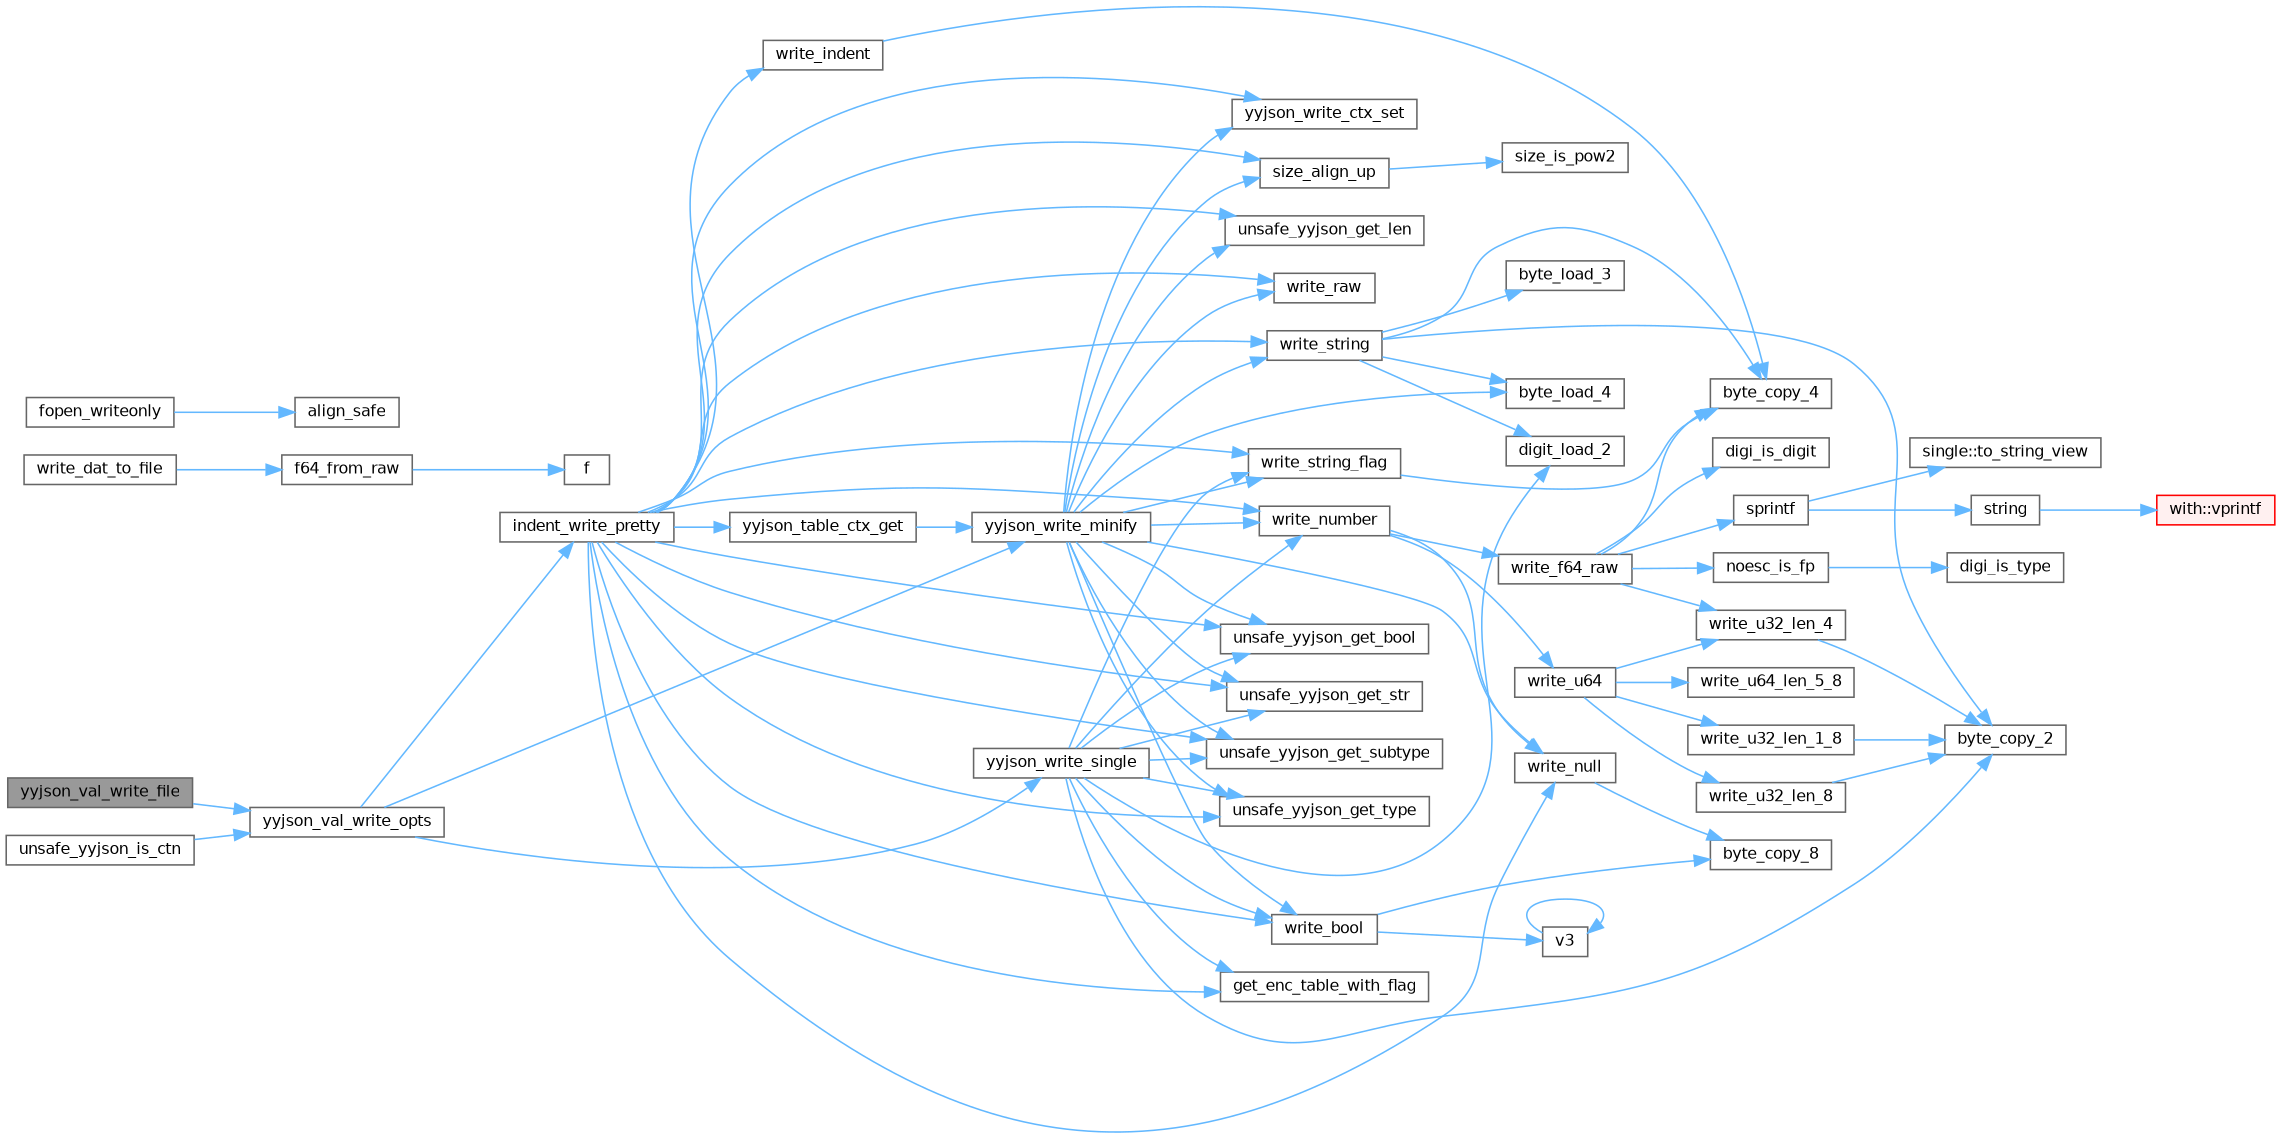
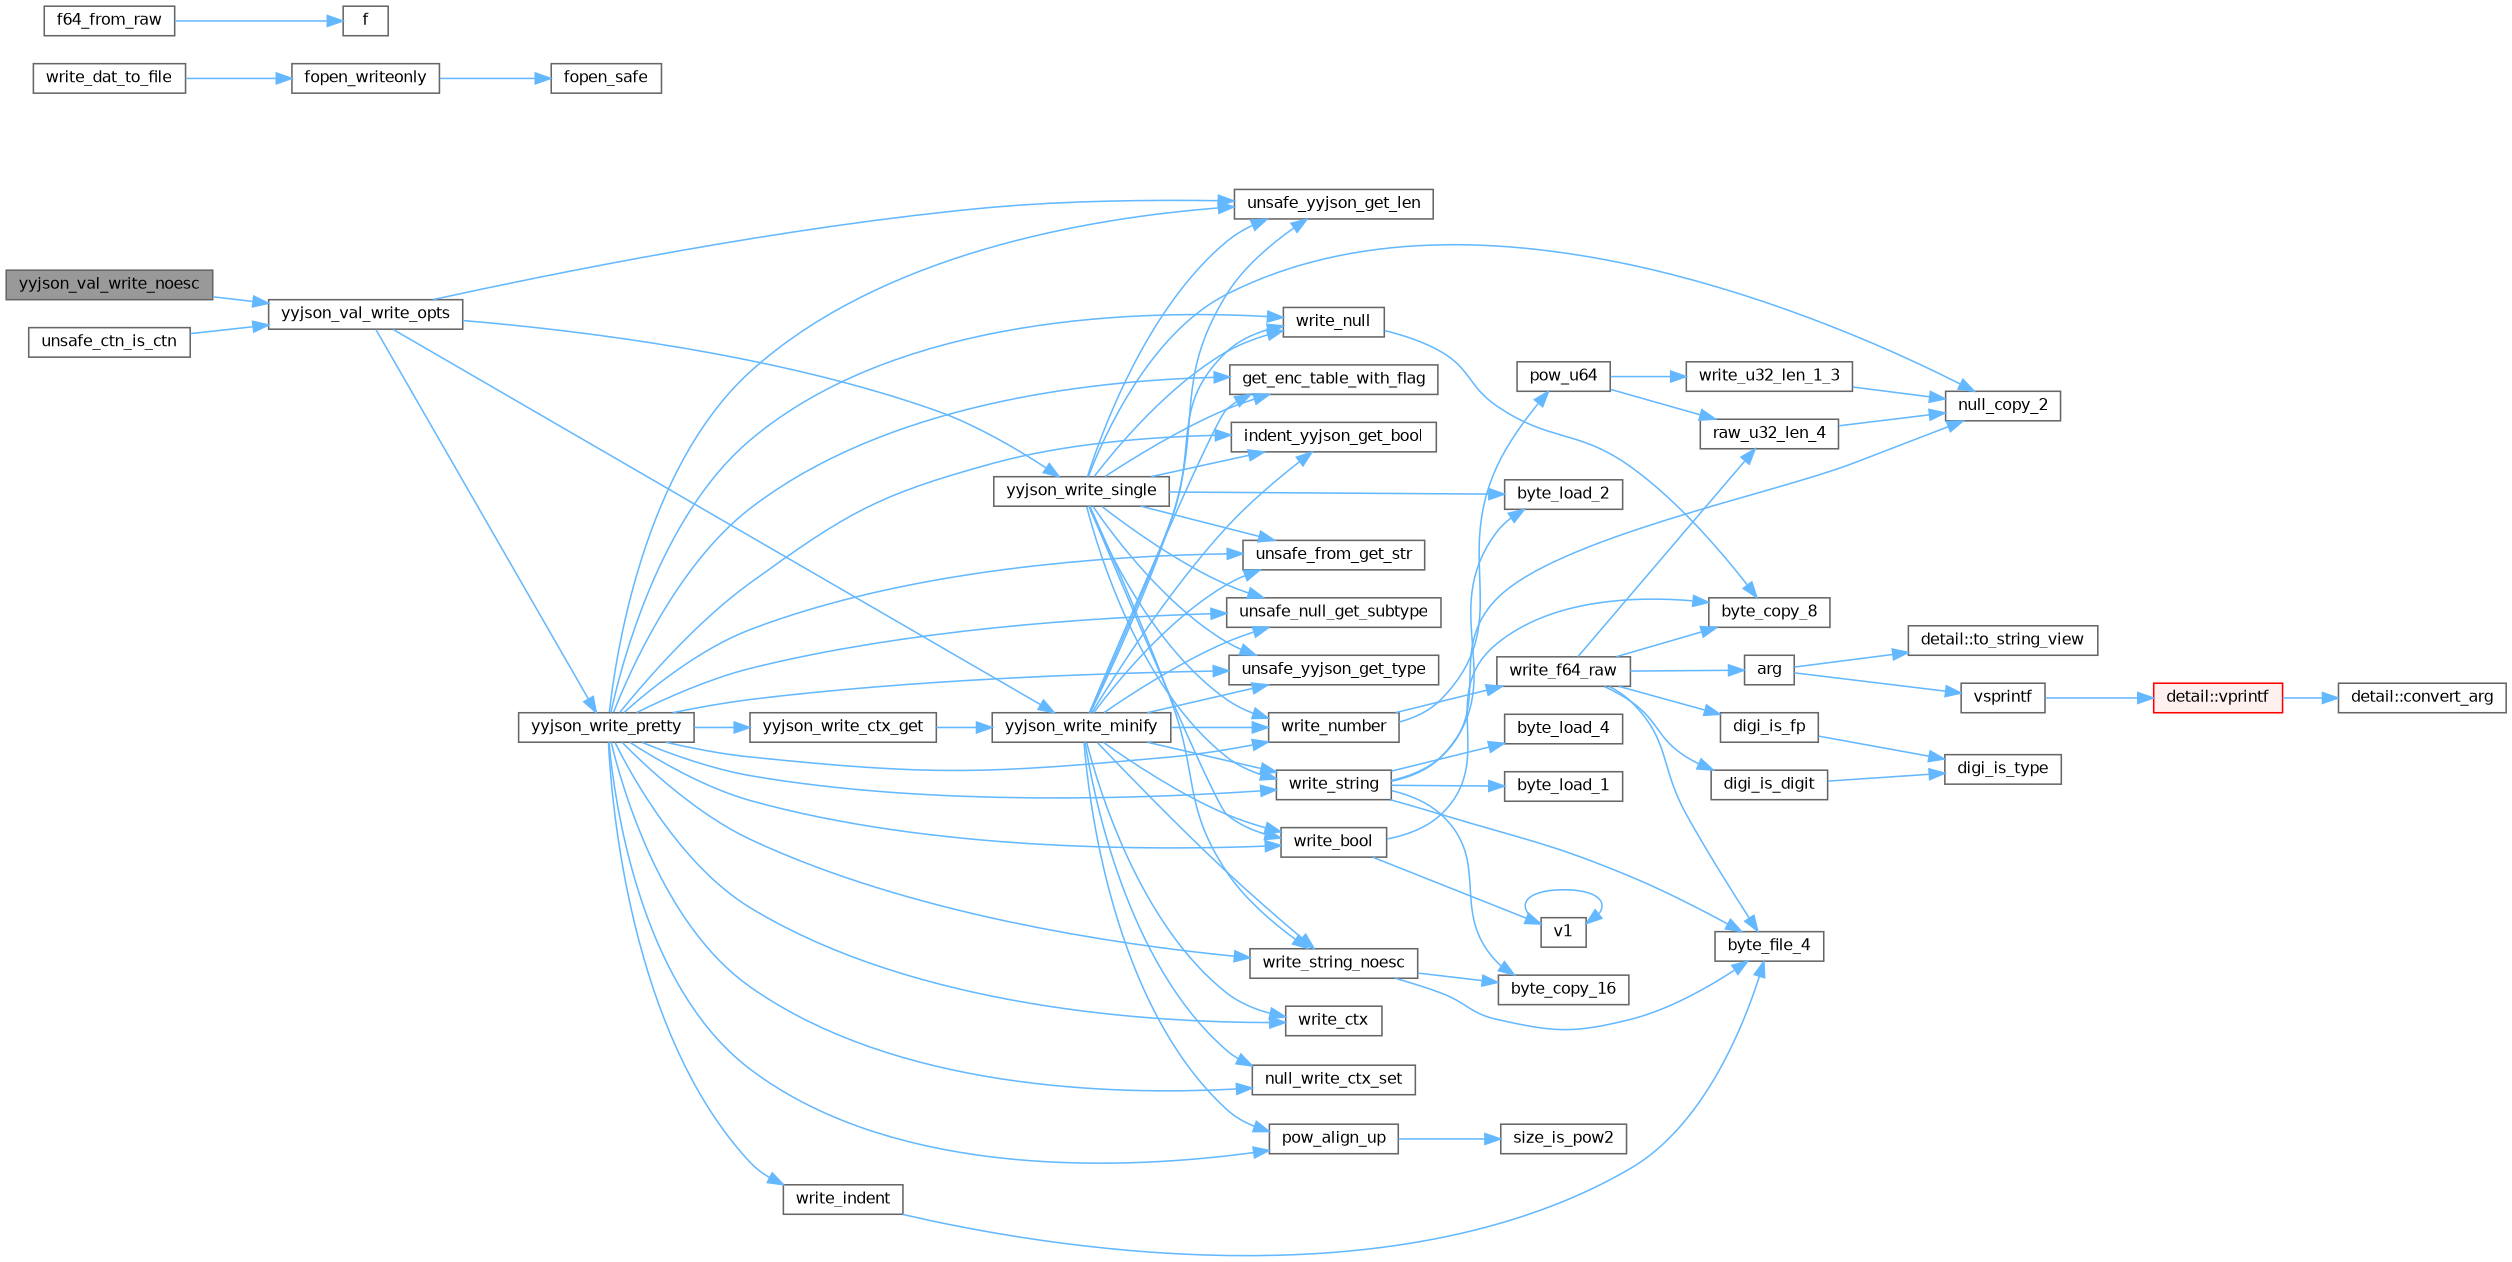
node "yyjson_write_ctx_set": label "yyjson_write_ctx_set" -> "null_write_ctx_set"
node "size_align_up": label "size_align_up" -> "pow_align_up"
edge "yyjson_val_write_opts" -> "unsafe_yyjson_get_len": added
node "byte_load_3": label "byte_load_3" -> "byte_load_1"
node "write_raw": label "write_raw" -> "write_ctx"
edge "yyjson_write_single" -> "unsafe_yyjson_get_len": added
node "byte_copy_4": label "byte_copy_4" -> "byte_file_4"
node "align_safe": label "align_safe" -> "fopen_safe"
edge "yyjson_write_minify" -> "byte_load_4": now "yyjson_write_minify" -> "get_enc_table_with_flag"
node "digit_load_2": label "digit_load_2" -> "byte_load_2"
node "single::to_string_view": label "single::to_string_view" -> "detail::to_string_view"
node "write_string_flag": label "write_string_flag" -> "write_string_noesc"
edge "write_dat_to_file" -> "f64_from_raw": now "write_dat_to_file" -> "fopen_writeonly"
node "sprintf": label "sprintf" -> "arg"
node "string": label "string" -> "vsprintf"
node "with::vprintf": label "with::vprintf" -> "detail::vprintf"
node "indent_write_pretty": label "indent_write_pretty" -> "yyjson_write_pretty"
node "yyjson_table_ctx_get": label "yyjson_table_ctx_get" -> "yyjson_write_ctx_get"
node "noesc_is_fp": label "noesc_is_fp" -> "digi_is_fp"
edge "yyjson_write_single" -> "write_string": added
edge "write_number" -> "write_null": now "yyjson_write_single" -> "write_null"
node "write_u32_len_4": label "write_u32_len_4" -> "raw_u32_len_4"
node "unsafe_yyjson_get_bool": label "unsafe_yyjson_get_bool" -> "indent_yyjson_get_bool"
edge "write_f64_raw" -> "byte_copy_8": added
node "write_u64": label "write_u64" -> "pow_u64"
node "write_u64_len_5_8": removed
node "unsafe_yyjson_get_str": label "unsafe_yyjson_get_str" -> "unsafe_from_get_str"
node "detail::convert_arg": added
node "write_u32_len_1_8": label "write_u32_len_1_8" -> "write_u32_len_1_3"
node "byte_copy_2": label "byte_copy_2" -> "null_copy_2"
node "unsafe_yyjson_get_subtype": label "unsafe_yyjson_get_subtype" -> "unsafe_null_get_subtype"
edge "digi_is_digit" -> "digi_is_type": added
node "yyjson_val_write_file": label "yyjson_val_write_file" -> "yyjson_val_write_noesc"
node "write_u32_len_8": removed
node "unsafe_yyjson_is_ctn": label "unsafe_yyjson_is_ctn" -> "unsafe_ctn_is_ctn"
node "v3": label "v3" -> "v1"
node "byte_copy_16": added
